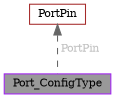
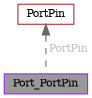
node "Port_ConfigType": label "Port_ConfigType" -> "Port_PortPin"
